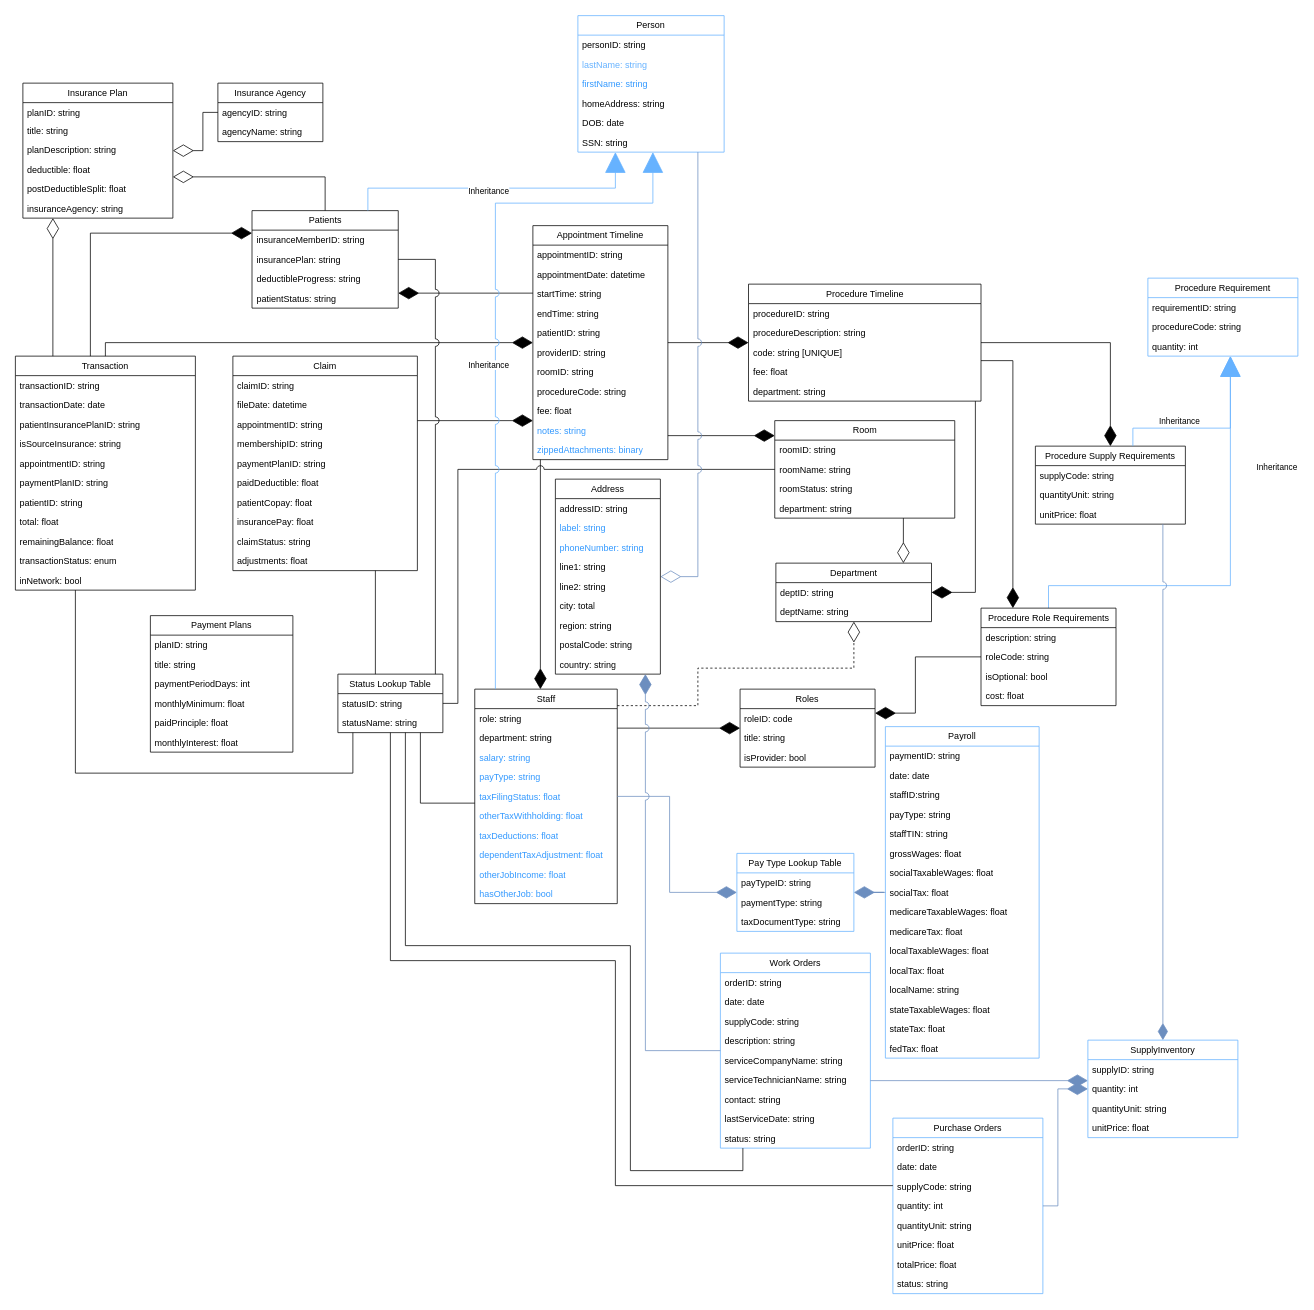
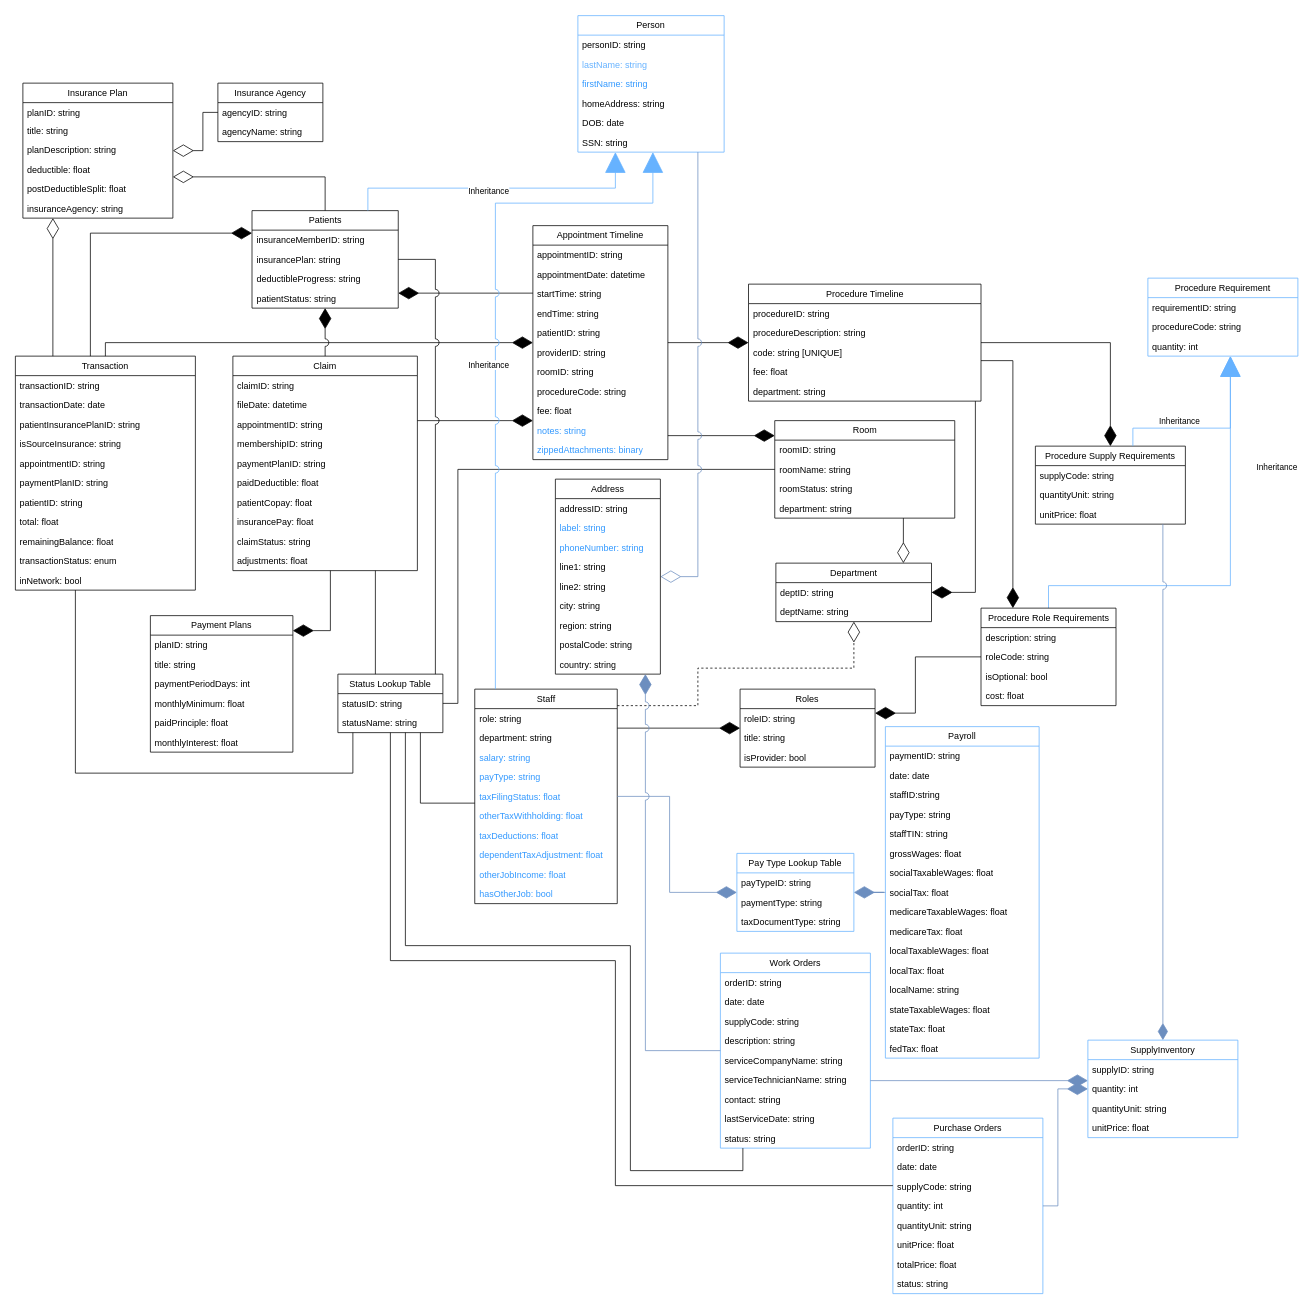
edge "Claim" -> "Patients": added
edge "Appointment Timeline" -> "Staff": removed
node "city: total": label "city: total" -> "city: string"
edge "Claim" -> "Payment Plans": added
node "roleID: code": label "roleID: code" -> "roleID: string"
